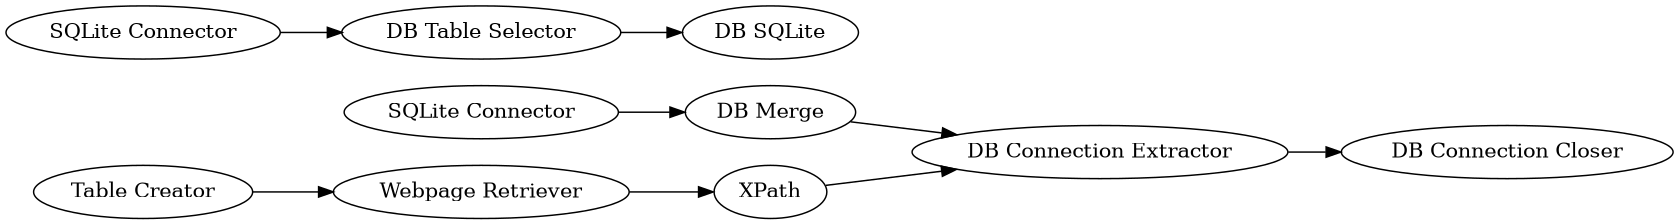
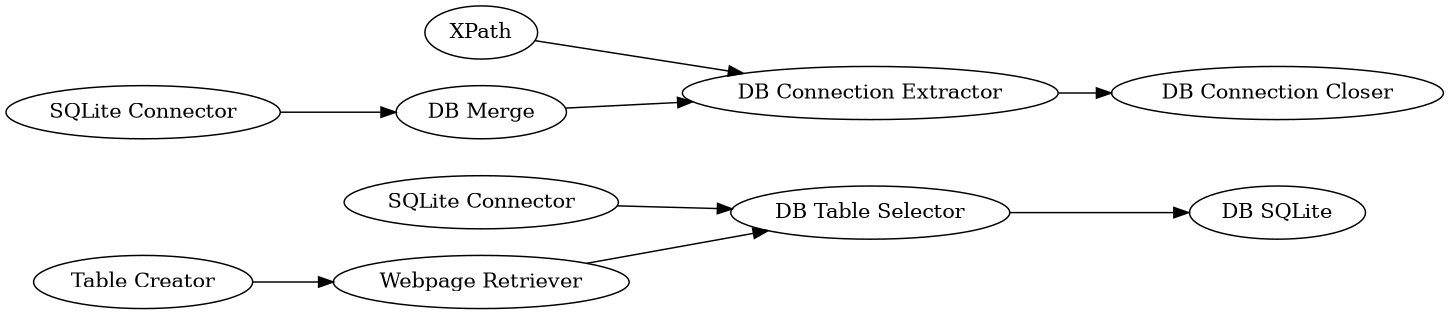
edge "Webpage Retriever" -> "XPath": now "Webpage Retriever" -> "DB Table Selector"
